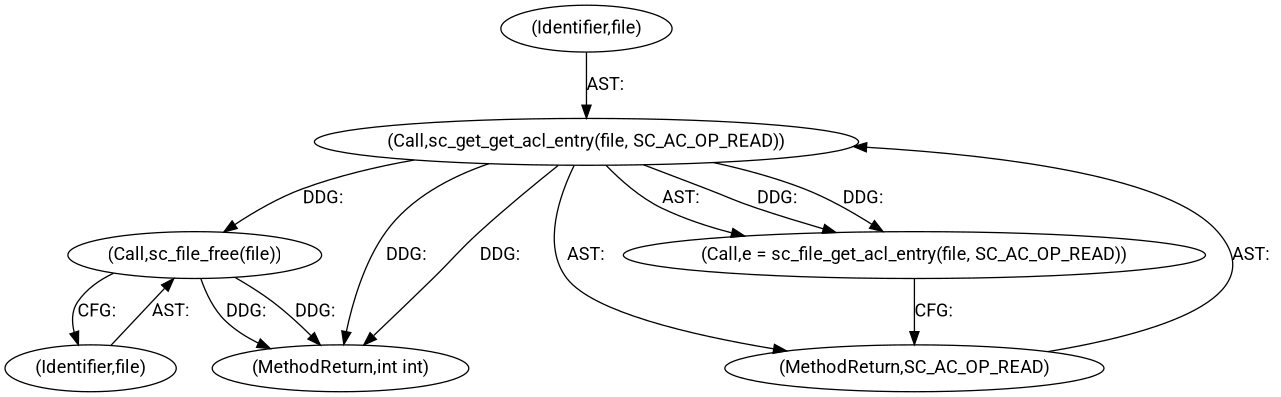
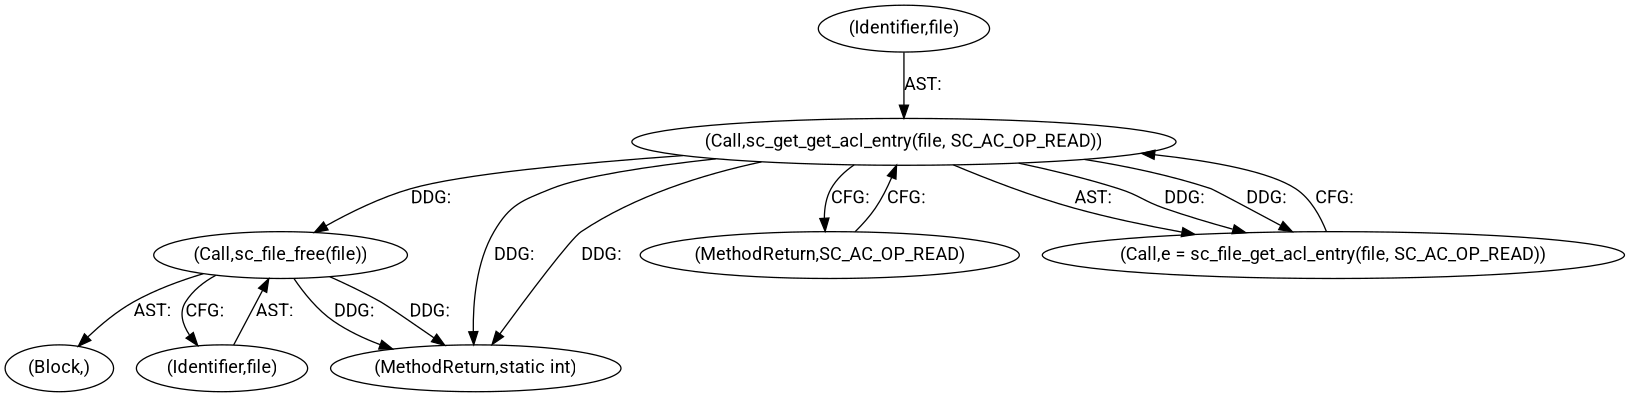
edge "(Call,sc_get_get_acl_entry(file, SC_AC_OP_READ))" -> "(MethodReturn,SC_AC_OP_READ)": label "AST: " -> "CFG: "
edge "(MethodReturn,SC_AC_OP_READ)" -> "(Call,sc_get_get_acl_entry(file, SC_AC_OP_READ))": label "AST: " -> "CFG: "
edge "(Call,e = sc_file_get_acl_entry(file, SC_AC_OP_READ))" -> "(MethodReturn,SC_AC_OP_READ)": now "(Call,e = sc_file_get_acl_entry(file, SC_AC_OP_READ))" -> "(Call,sc_get_get_acl_entry(file, SC_AC_OP_READ))"
node "(Block,)": added
node "(MethodReturn,int int)": label "(MethodReturn,int int)" -> "(MethodReturn,static int)"
